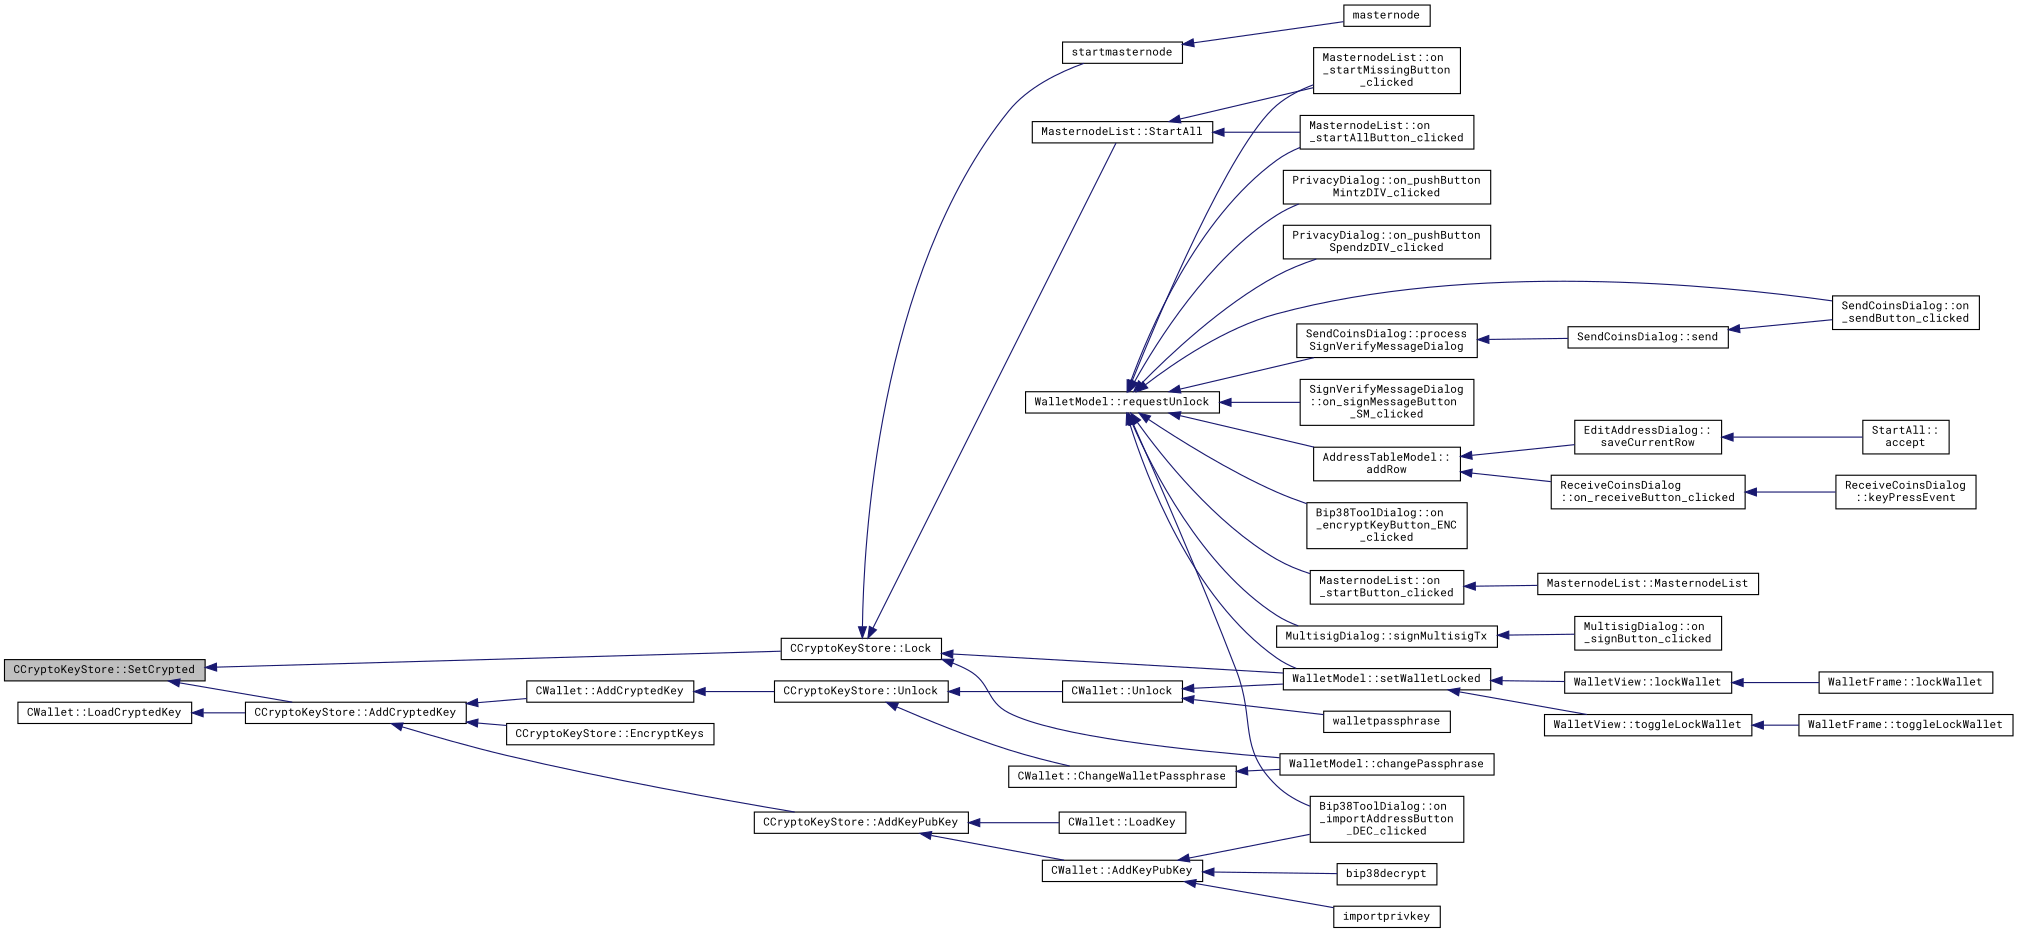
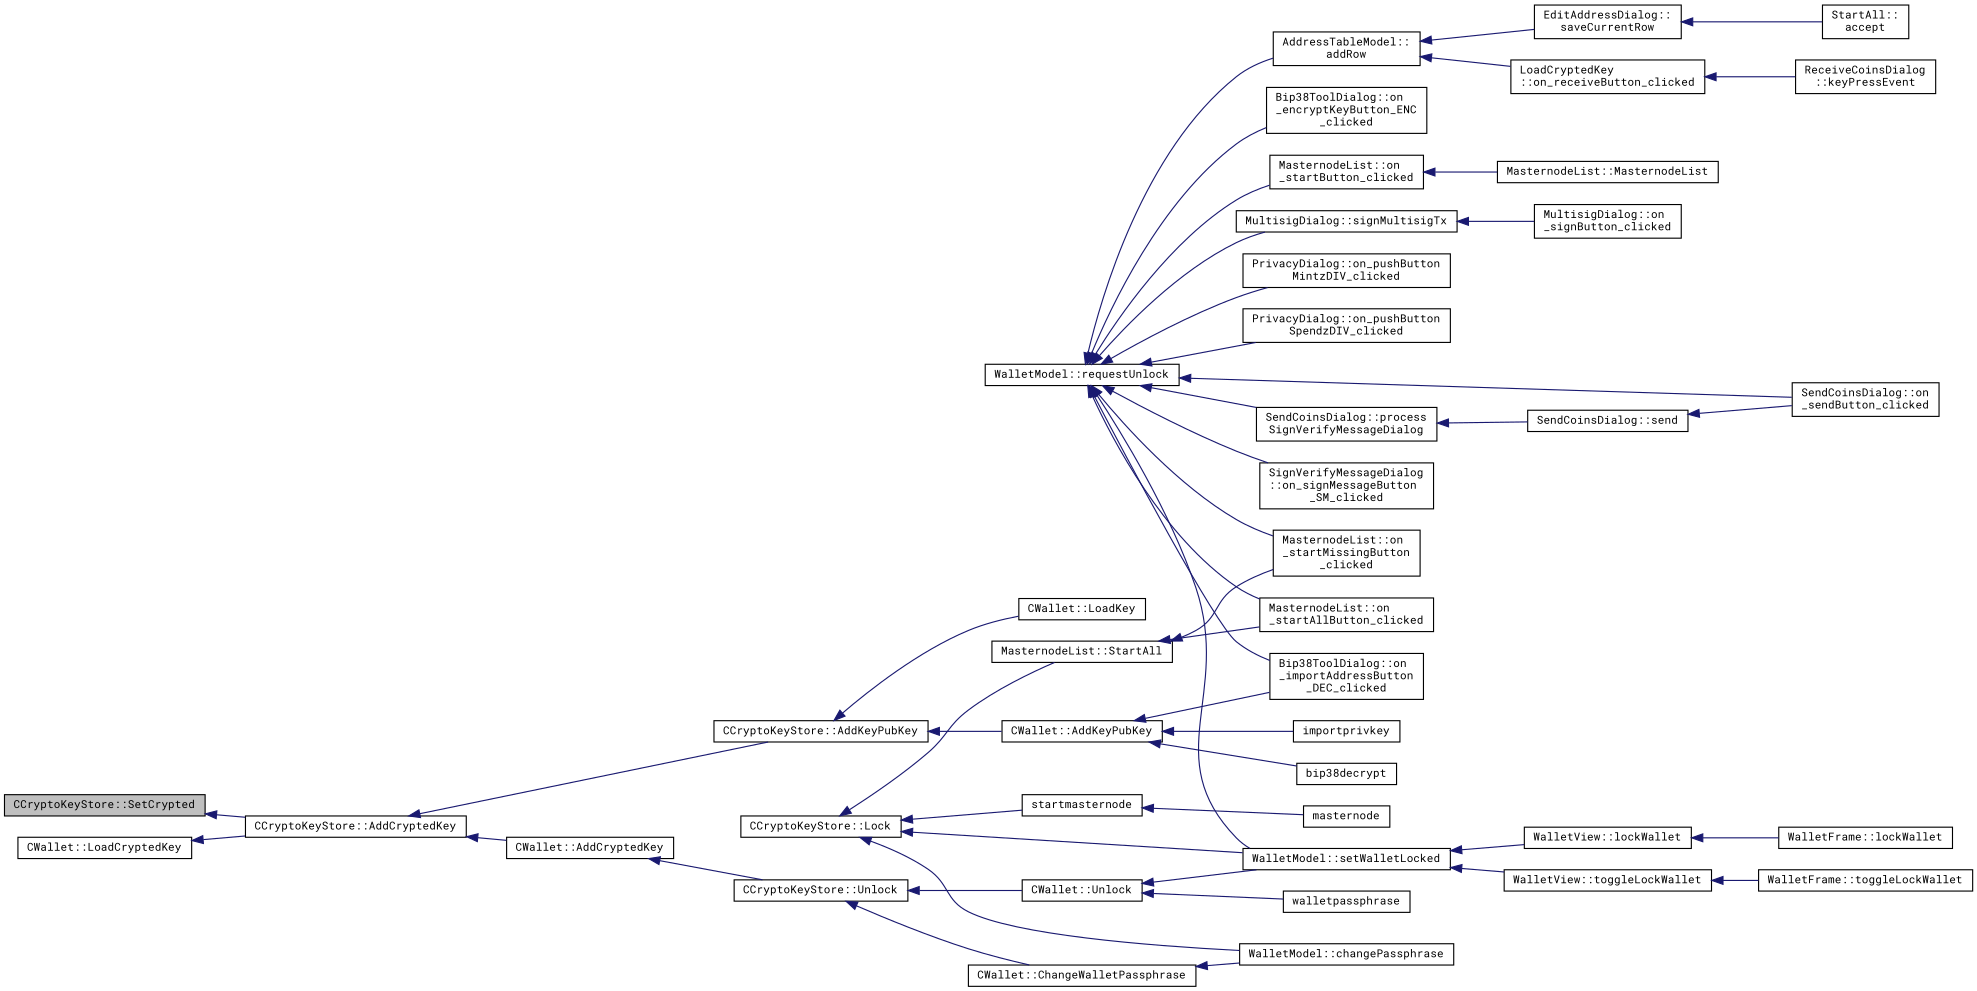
node "ReceiveCoinsDialog ::on_receiveButton_clicked": label "ReceiveCoinsDialog ::on_receiveButton_clicked" -> "LoadCryptedKey ::on_receiveButton_clicked"
edge "CCryptoKeyStore::Lock" -> "CCryptoKeyStore::SetCrypted": removed
node "CCryptoKeyStore::EncryptKeys": removed
